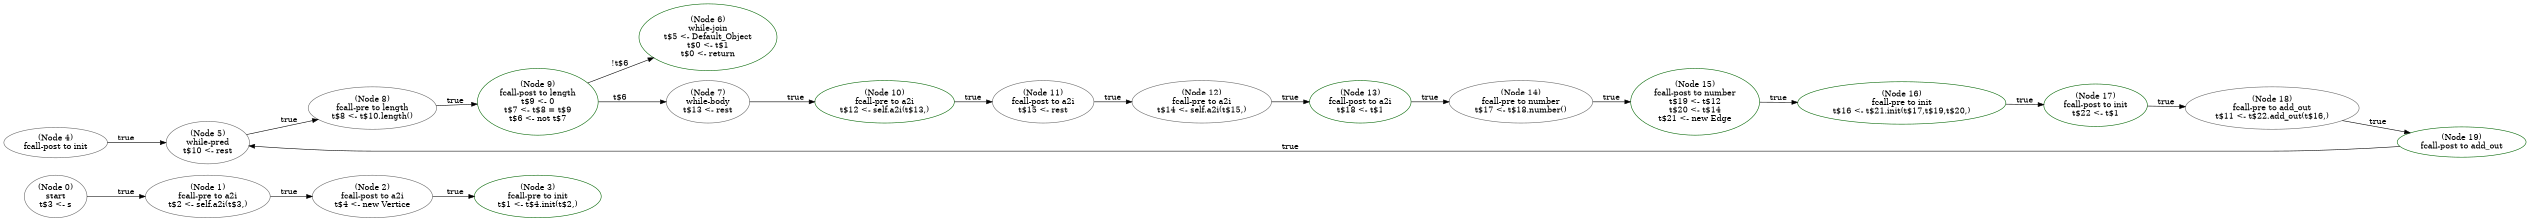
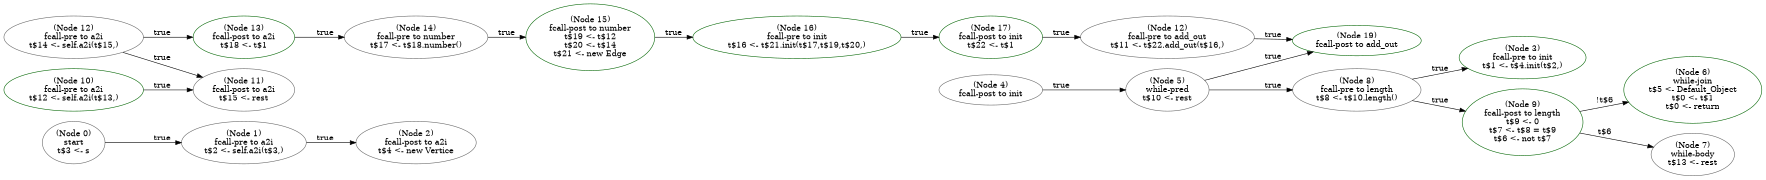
edge "(Node 7) while-body t$13 <- rest" -> "(Node 10) fcall-pre to a2i t$12 <- self.a2i(t$13,)": removed, label "true"
edge "(Node 11) fcall-post to a2i t$15 <- rest" -> "(Node 12) fcall-pre to a2i t$14 <- self.a2i(t$15,)": reversed
node "(Node 18) fcall-pre to add_out t$11 <- t$22.add_out(t$16,)": label "(Node 18) fcall-pre to add_out t$11 <- t$22.add_out(t$16,)" -> "(Node 12) fcall-pre to add_out t$11 <- t$22.add_out(t$16,)"
edge "(Node 19) fcall-post to add_out" -> "(Node 5) while-pred t$10 <- rest": reversed
edge "(Node 2) fcall-post to a2i t$4 <- new Vertice" -> "(Node 3) fcall-pre to init t$1 <- t$4.init(t$2,)": now "(Node 8) fcall-pre to length t$8 <- t$10.length()" -> "(Node 3) fcall-pre to init t$1 <- t$4.init(t$2,)"
